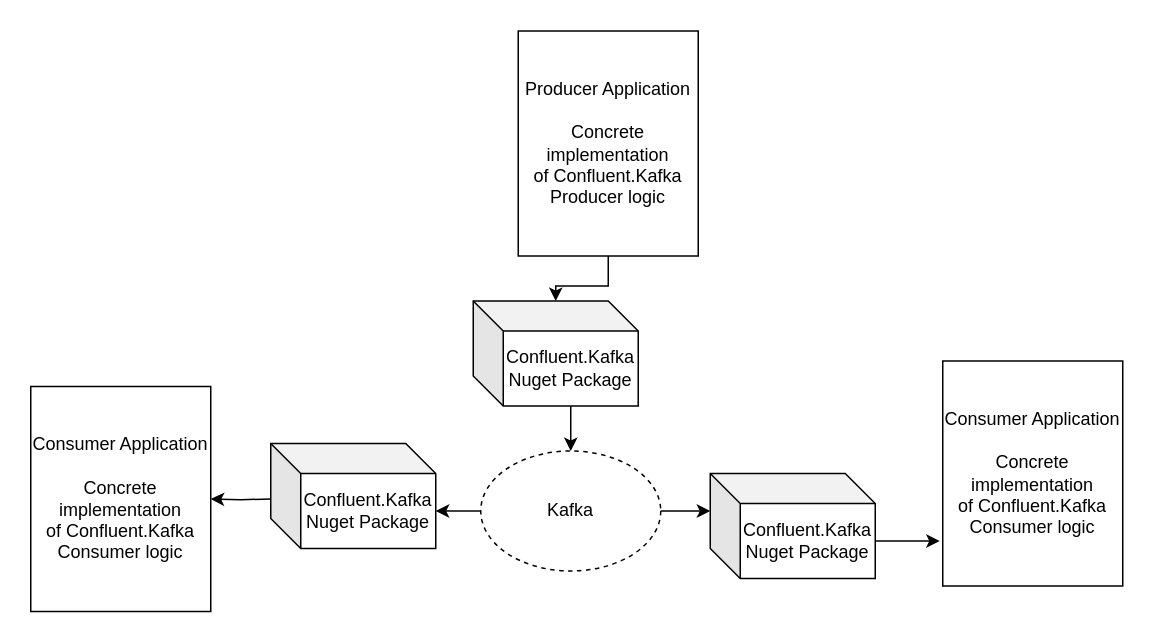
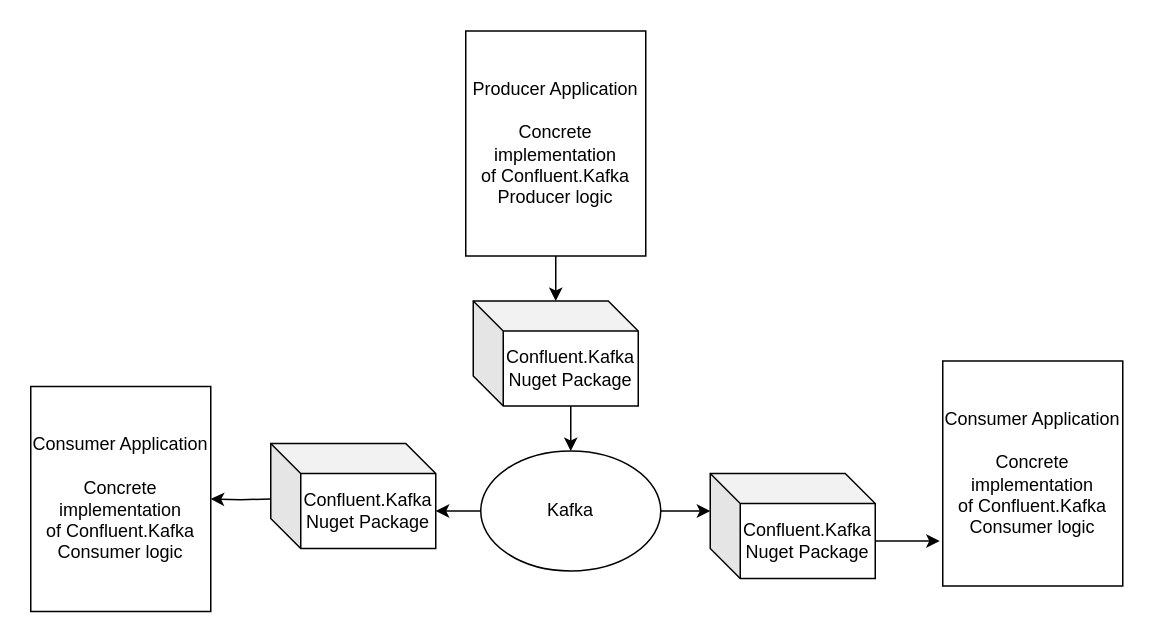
node "Producer Application Concrete implementation of Confluent.Kafka Producer logic": moved (608, 143) -> (556, 143)
node "Kafka": style dashed -> solid
